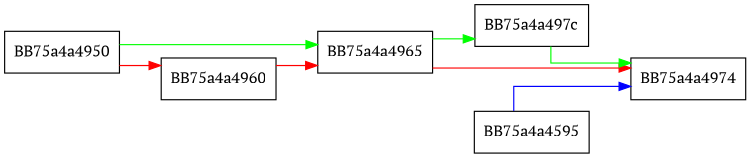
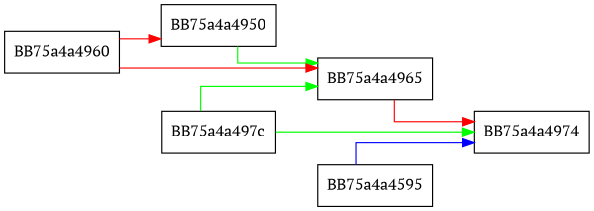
edge "BB75a4a4965" -> "BB75a4a497c": reversed
edge "BB75a4a4950" -> "BB75a4a4960": reversed
